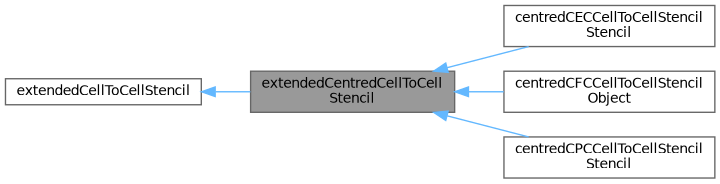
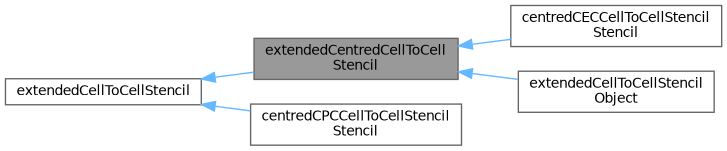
node "centredCFCCellToCellStencil Object": label "centredCFCCellToCellStencil Object" -> "extendedCellToCellStencil Object"
edge "centredCPCCellToCellStencil Stencil" -> "extendedCentredCellToCell Stencil": now "centredCPCCellToCellStencil Stencil" -> "extendedCellToCellStencil"
